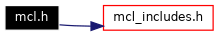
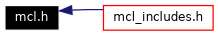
edge "mcl.h" -> "mcl_includes.h": reversed
